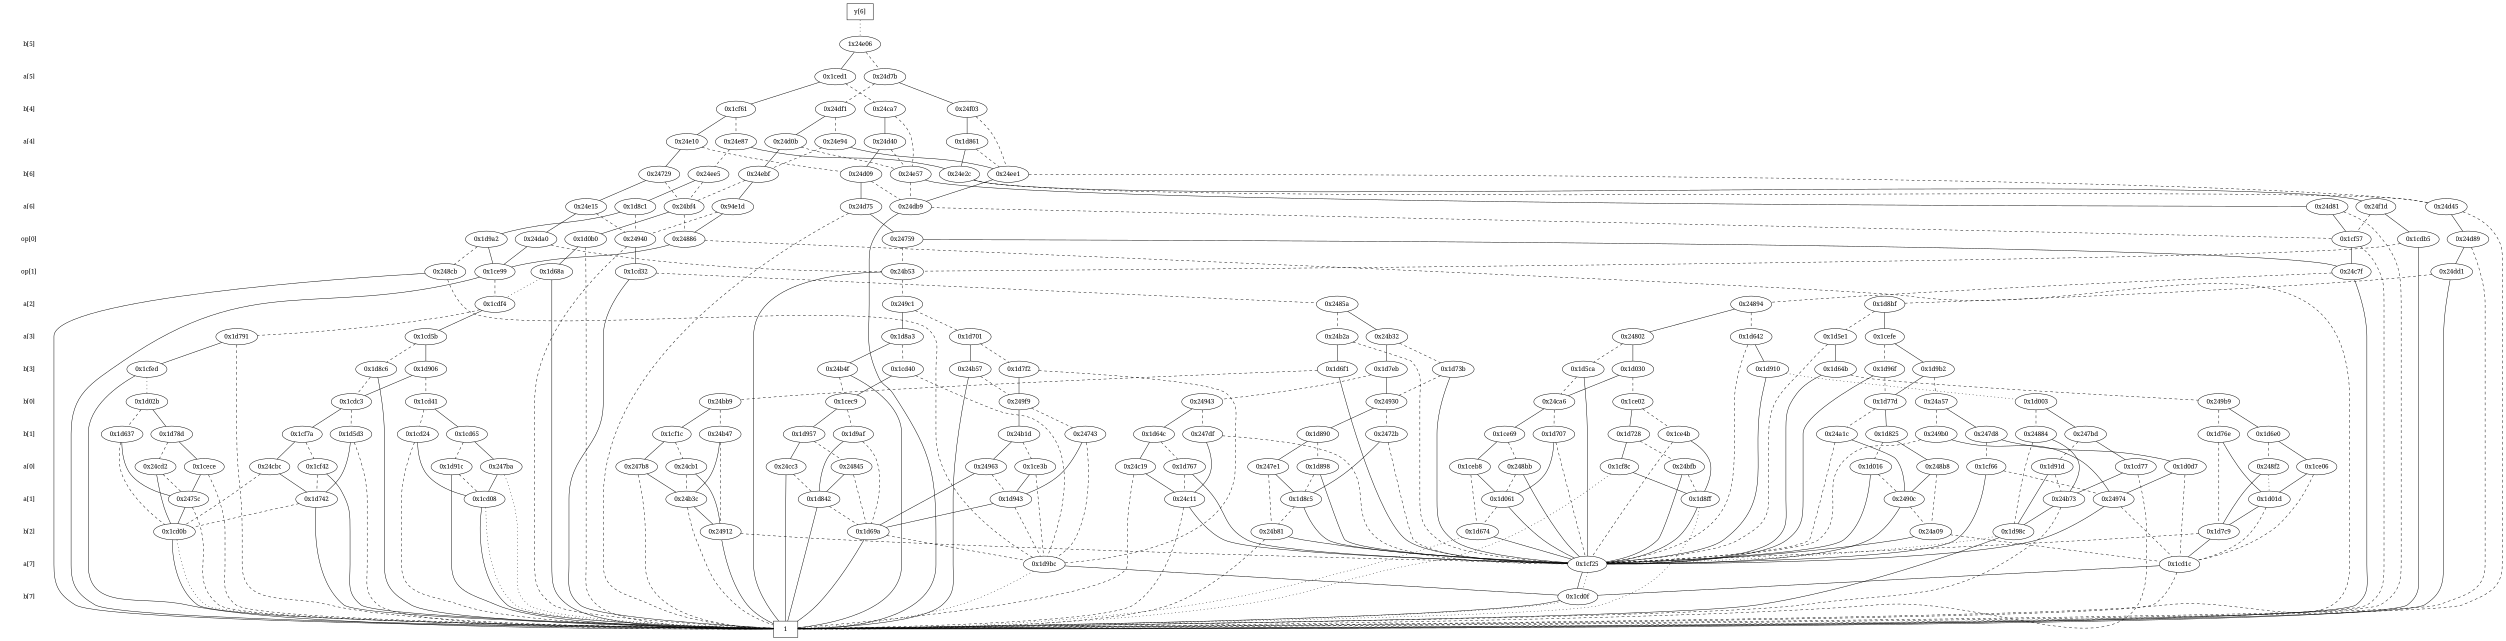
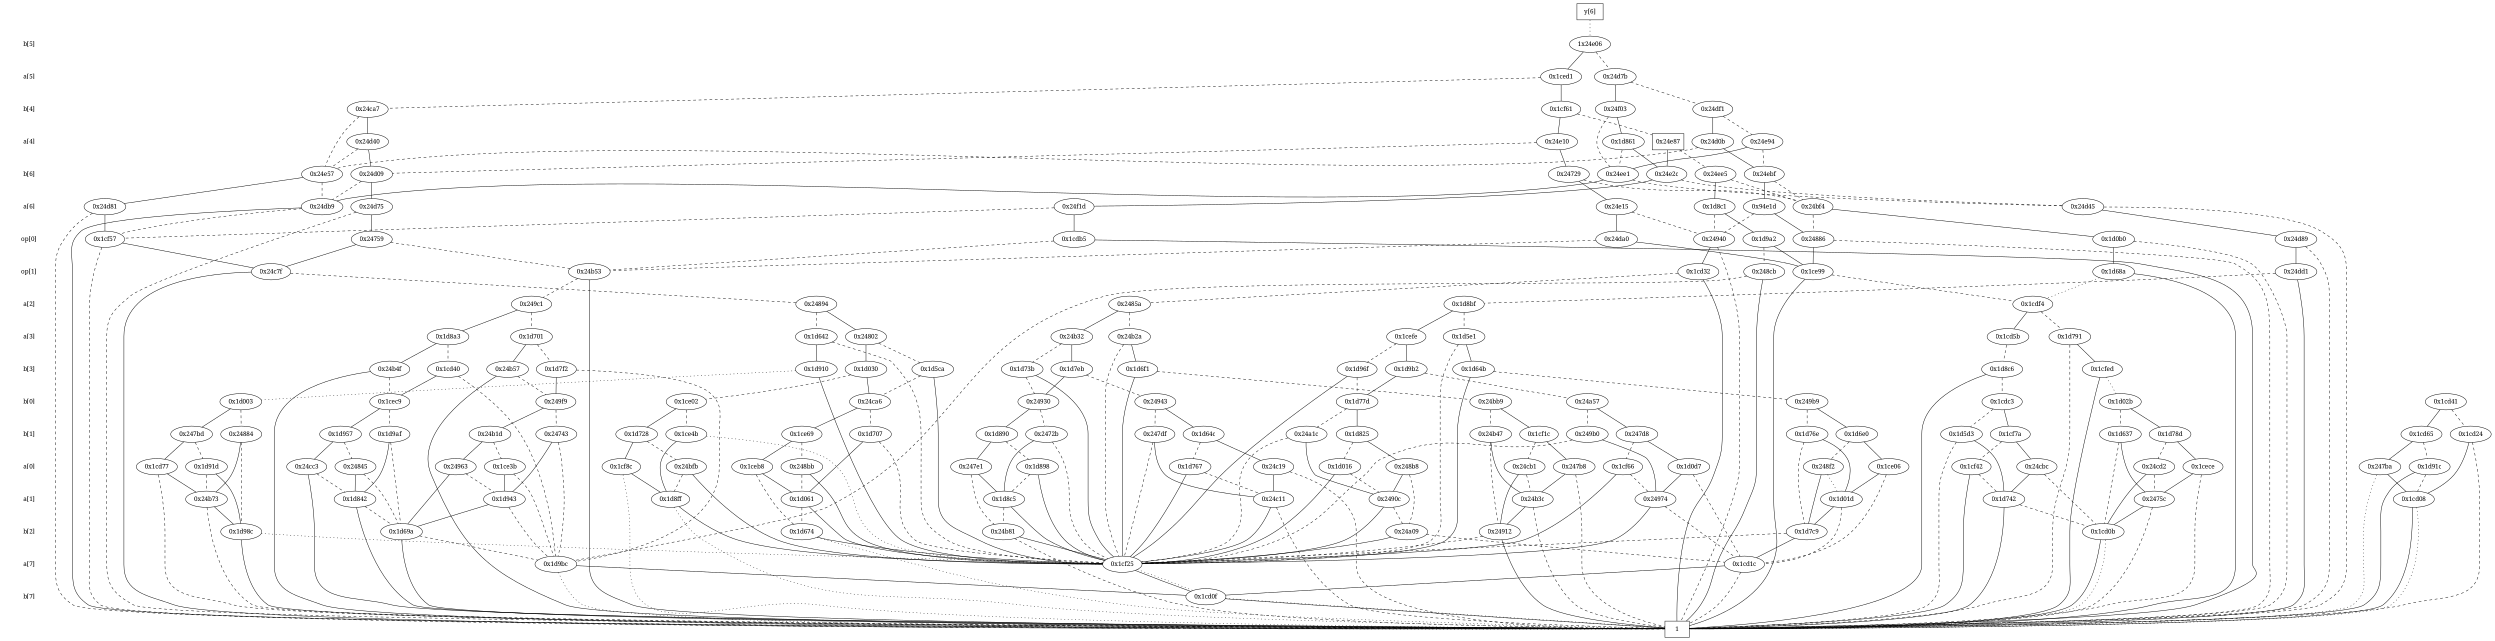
node "0x24e87": shape ellipse -> box
node "0x1d906": removed
edge "0x1ce4b" -- "0x1cf25": style dashed -> dotted
